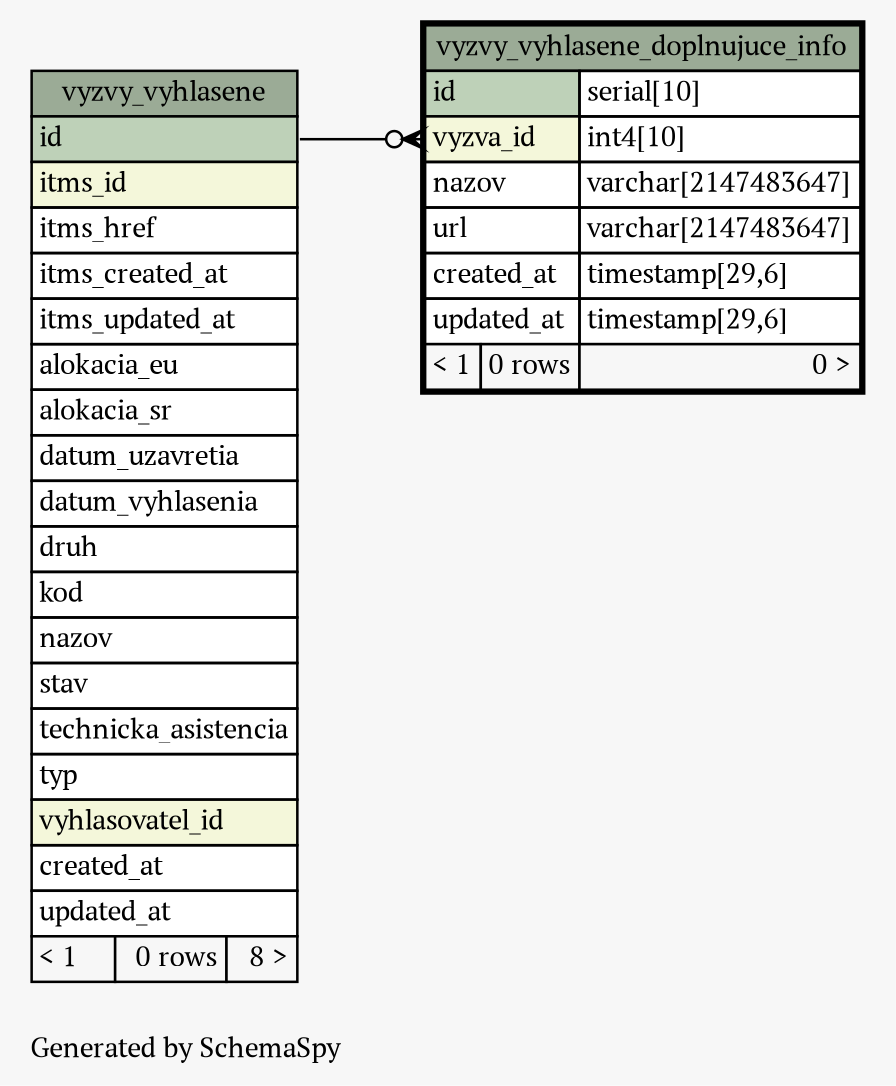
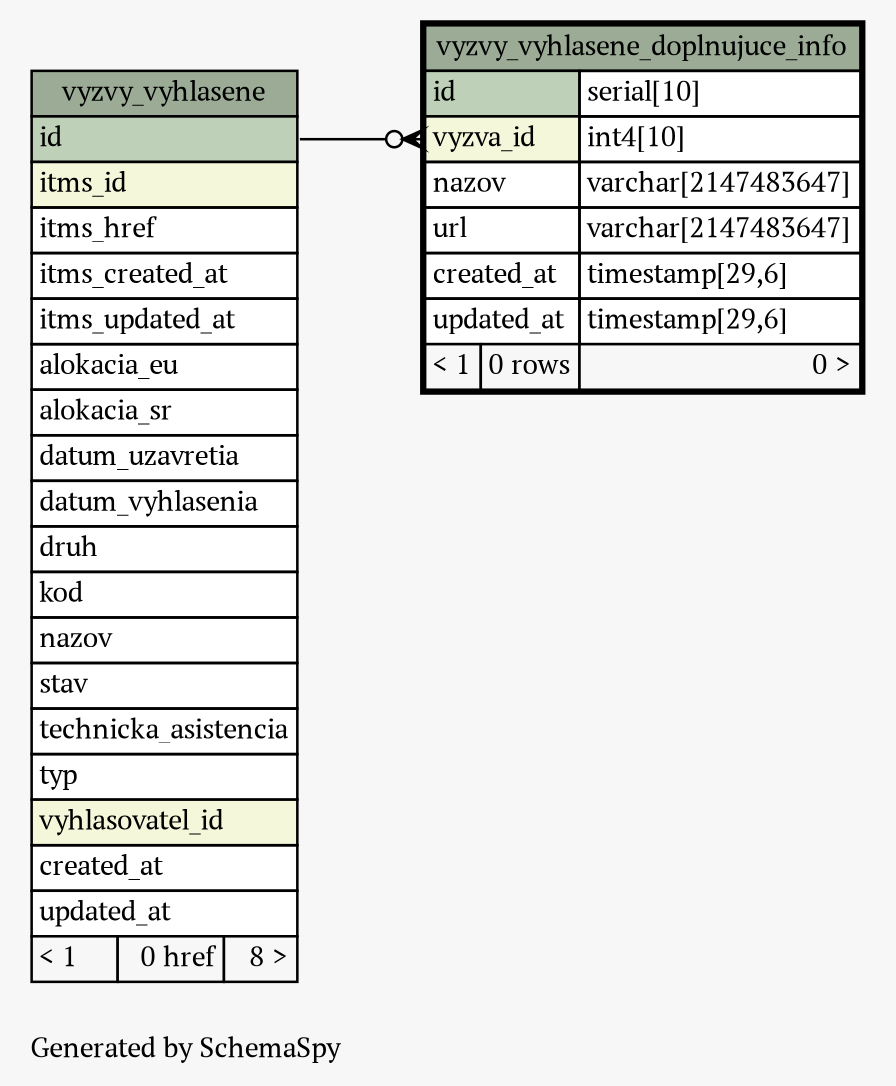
node "vyzvy_vyhlasene": text "0 rows" -> "0 href"
